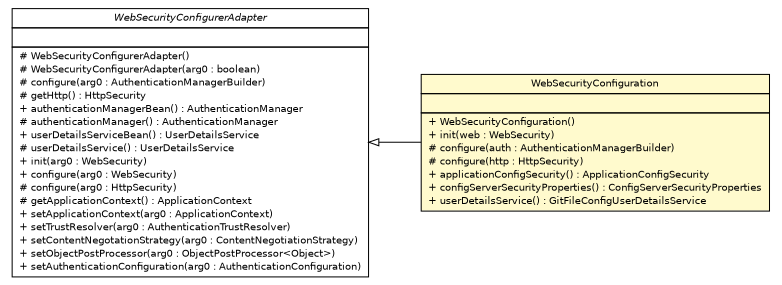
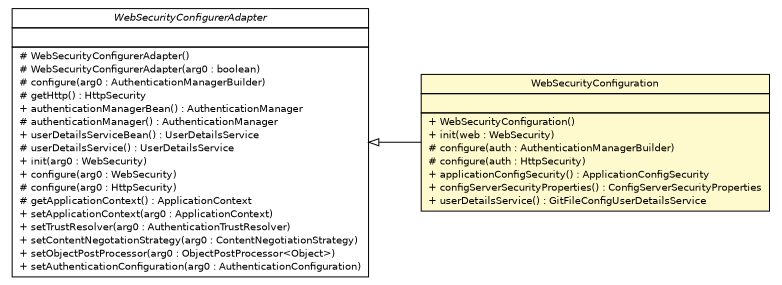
node "WebSecurityConfiguration": text "# configure(http : HttpSecurity)" -> "# configure(auth : HttpSecurity)"
